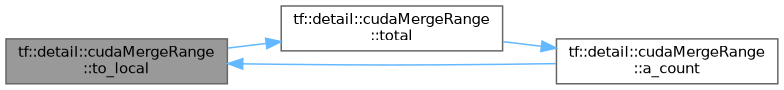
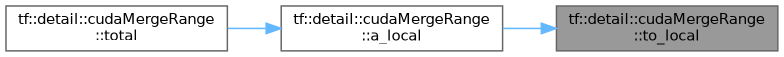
edge "tf::detail::cudaMergeRange ::to_local" -> "tf::detail::cudaMergeRange ::total": removed
node "tf::detail::cudaMergeRange ::a_count": label "tf::detail::cudaMergeRange ::a_count" -> "tf::detail::cudaMergeRange ::a_local"
